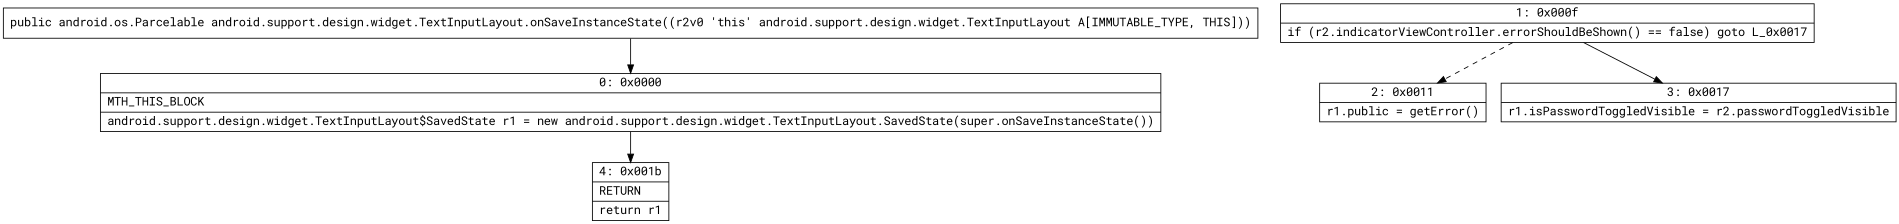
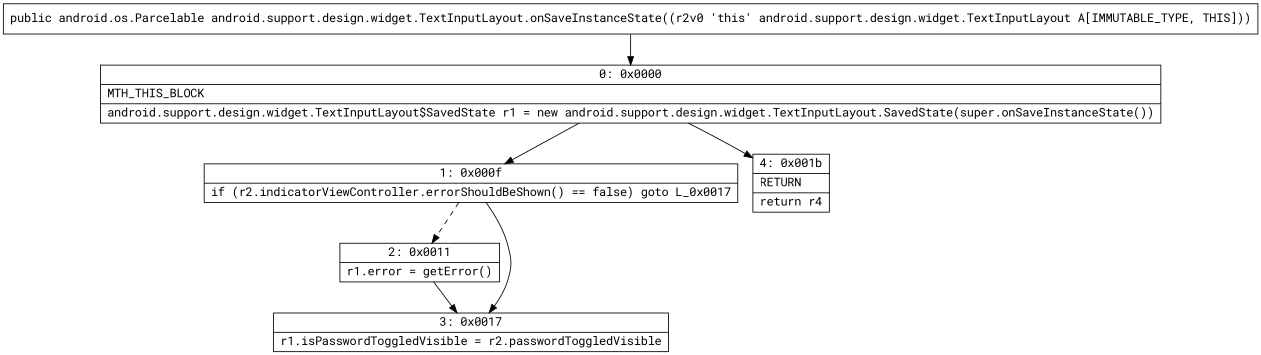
node "2: 0x0011": text "r1.public = getError()" -> "r1.error = getError()"
edge "0: 0x0000" -> "1: 0x000f": added
node "4: 0x001b": text "return r1" -> "return r4"
edge "2: 0x0011" -> "3: 0x0017": added
